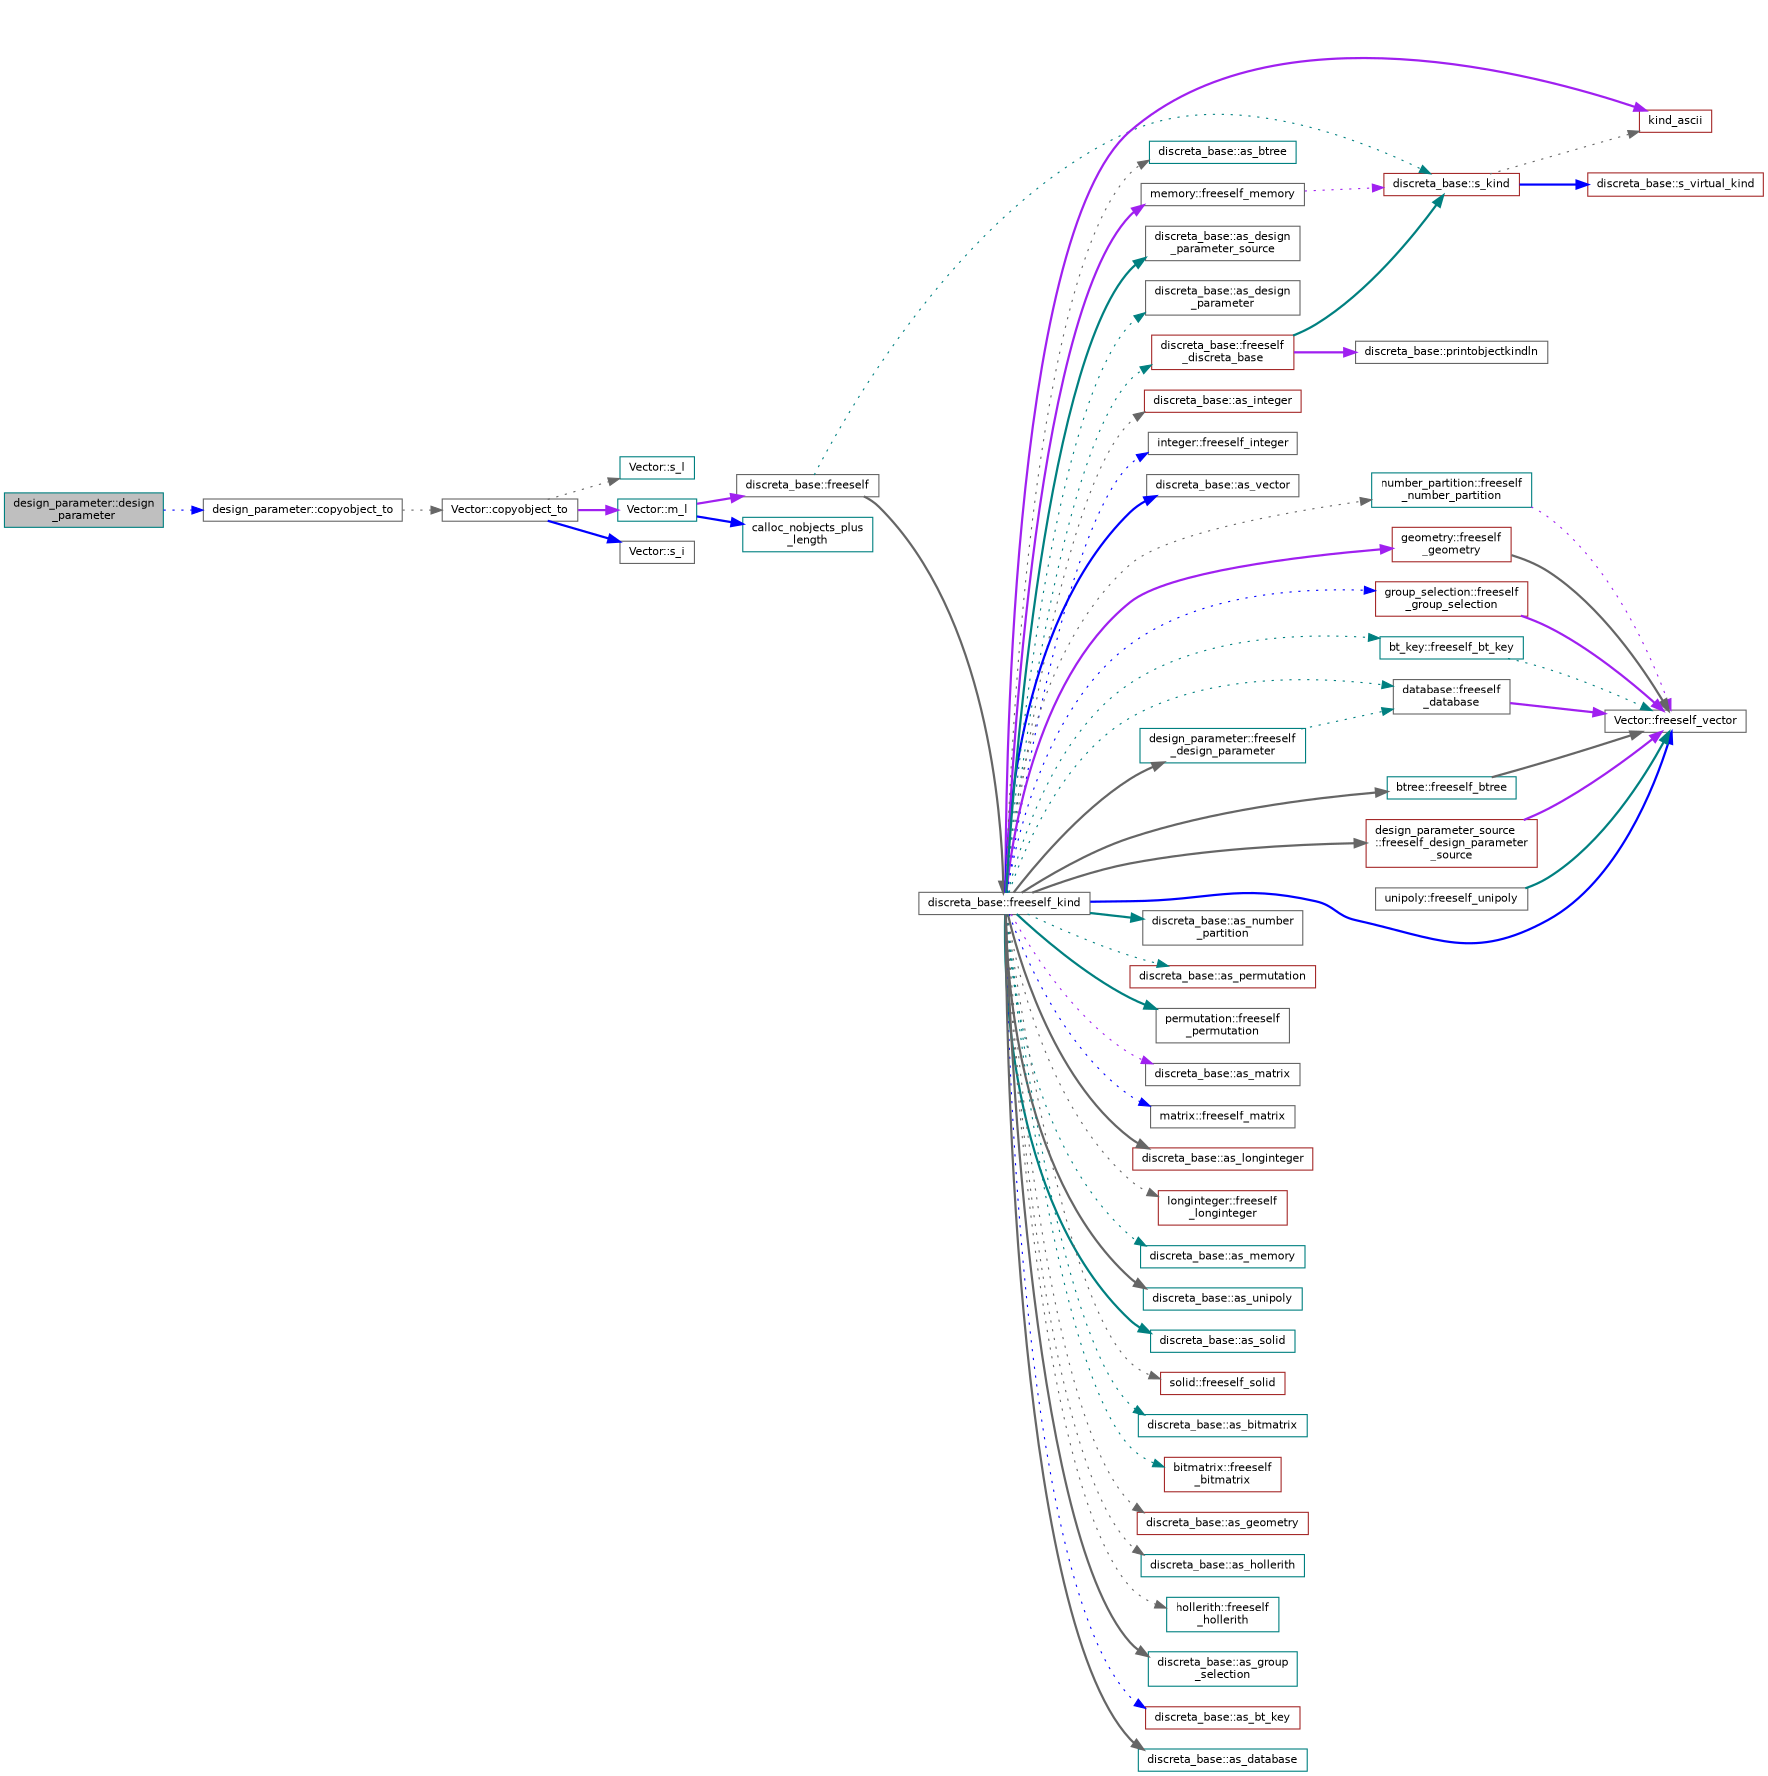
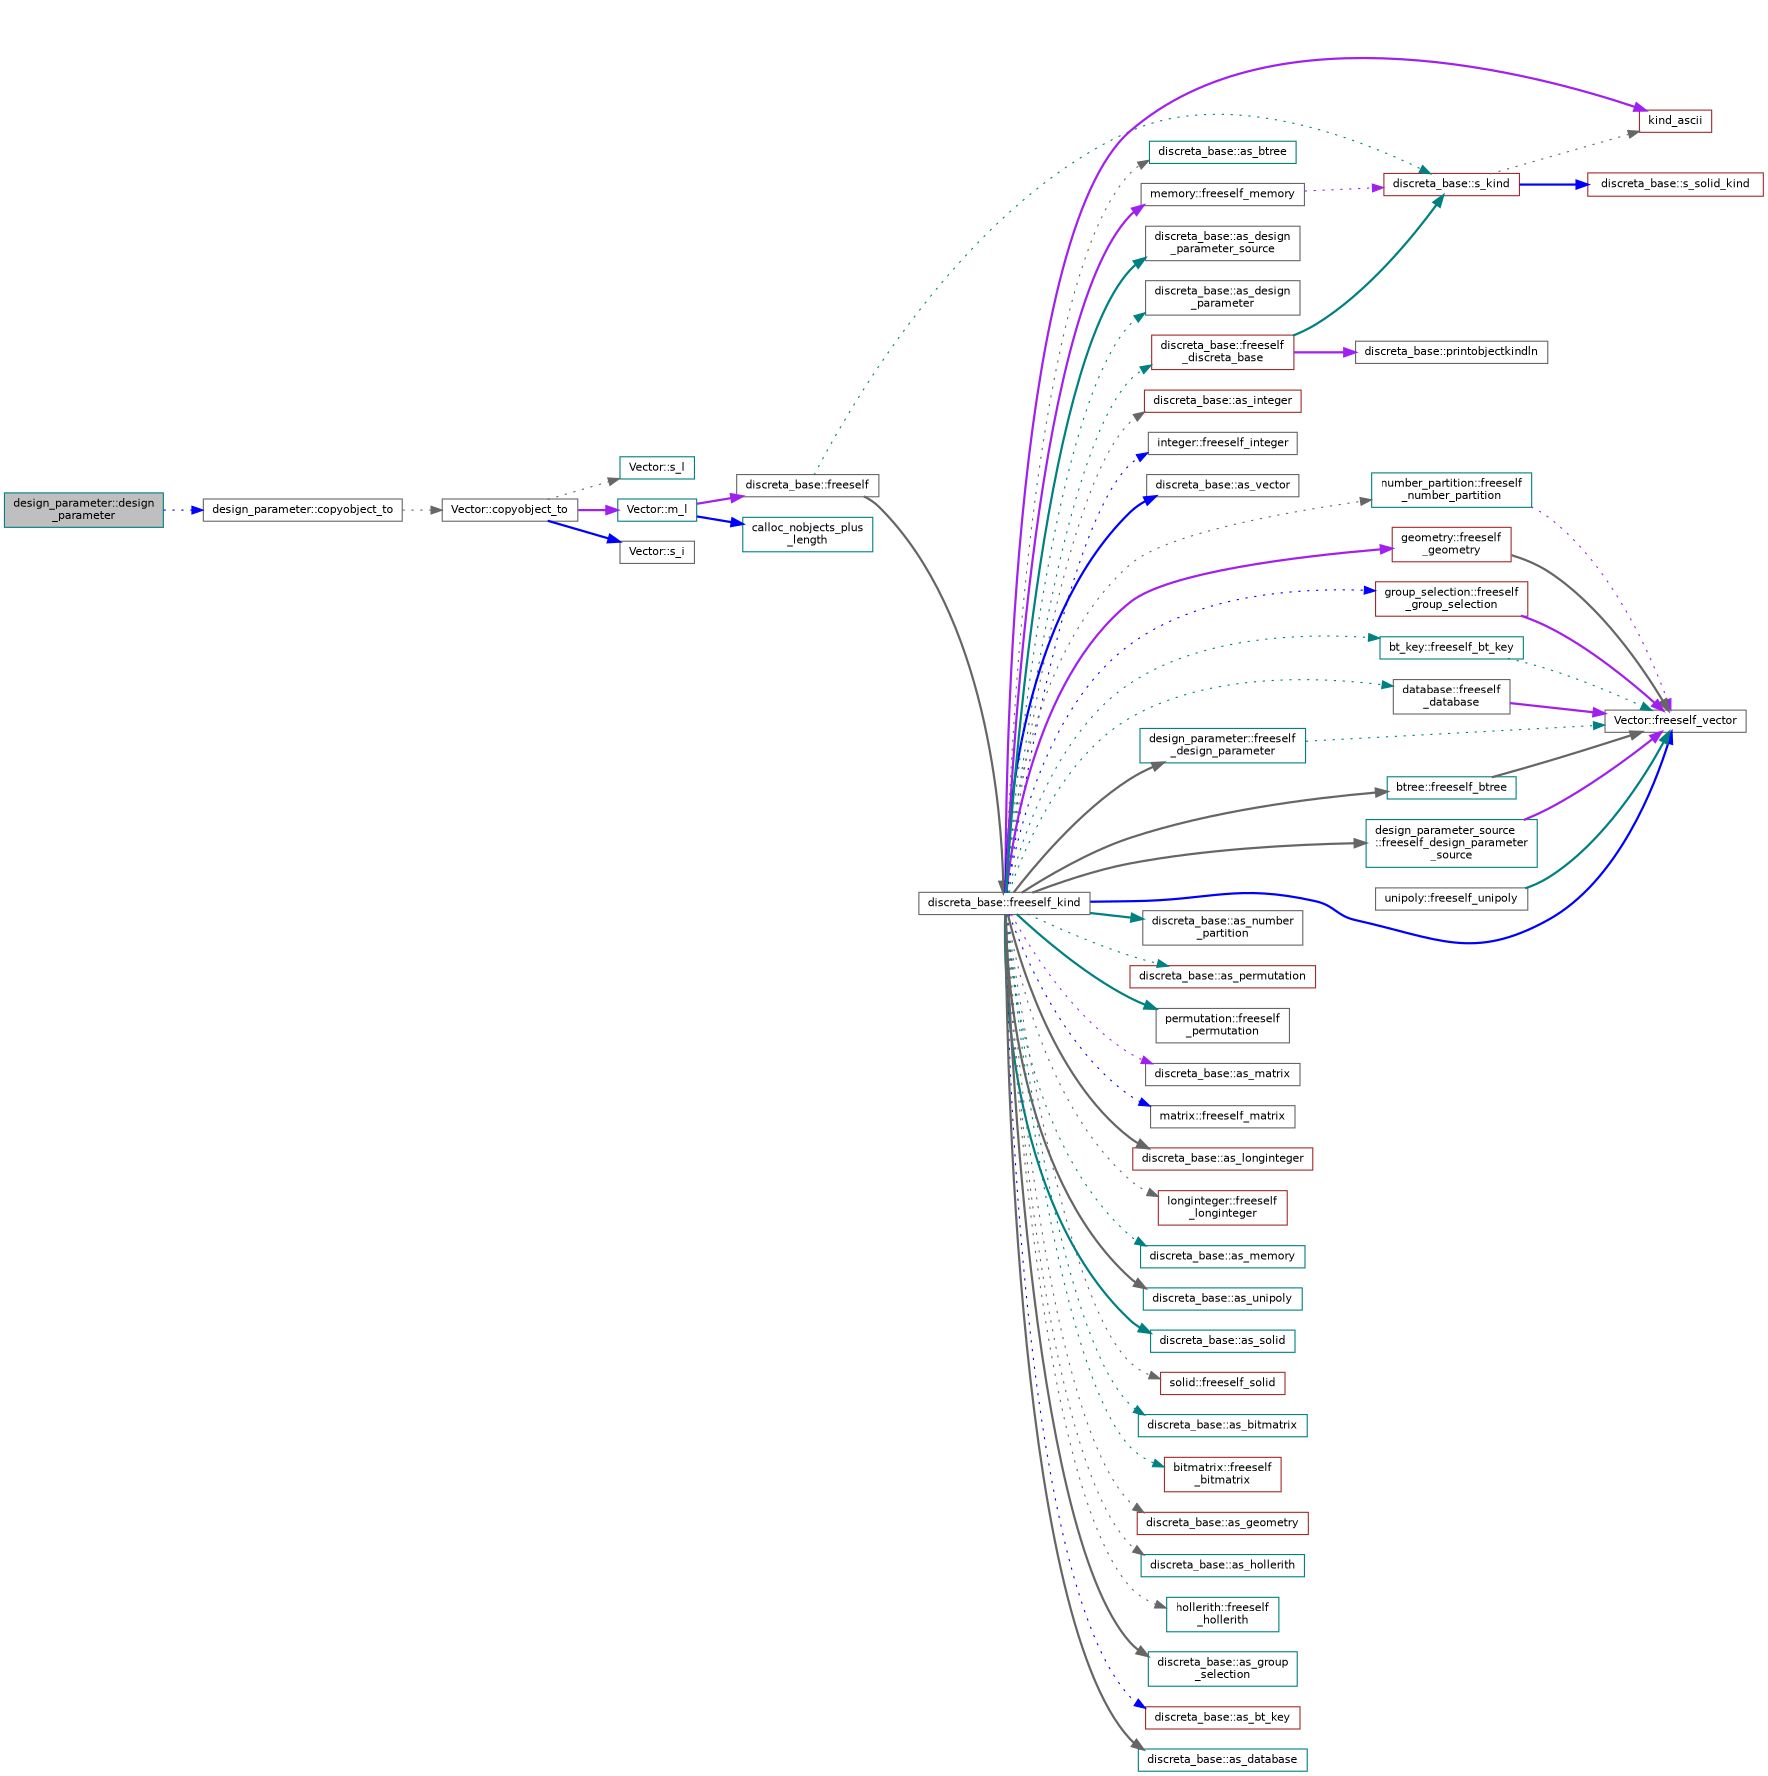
node "discreta_base::s_virtual_kind": label "discreta_base::s_virtual_kind" -> "discreta_base::s_solid_kind"
edge "design_parameter::freeself _design_parameter" -> "database::freeself _database": now "design_parameter::freeself _design_parameter" -> "Vector::freeself_vector"
node "design_parameter_source ::freeself_design_parameter _source": color brown -> teal
